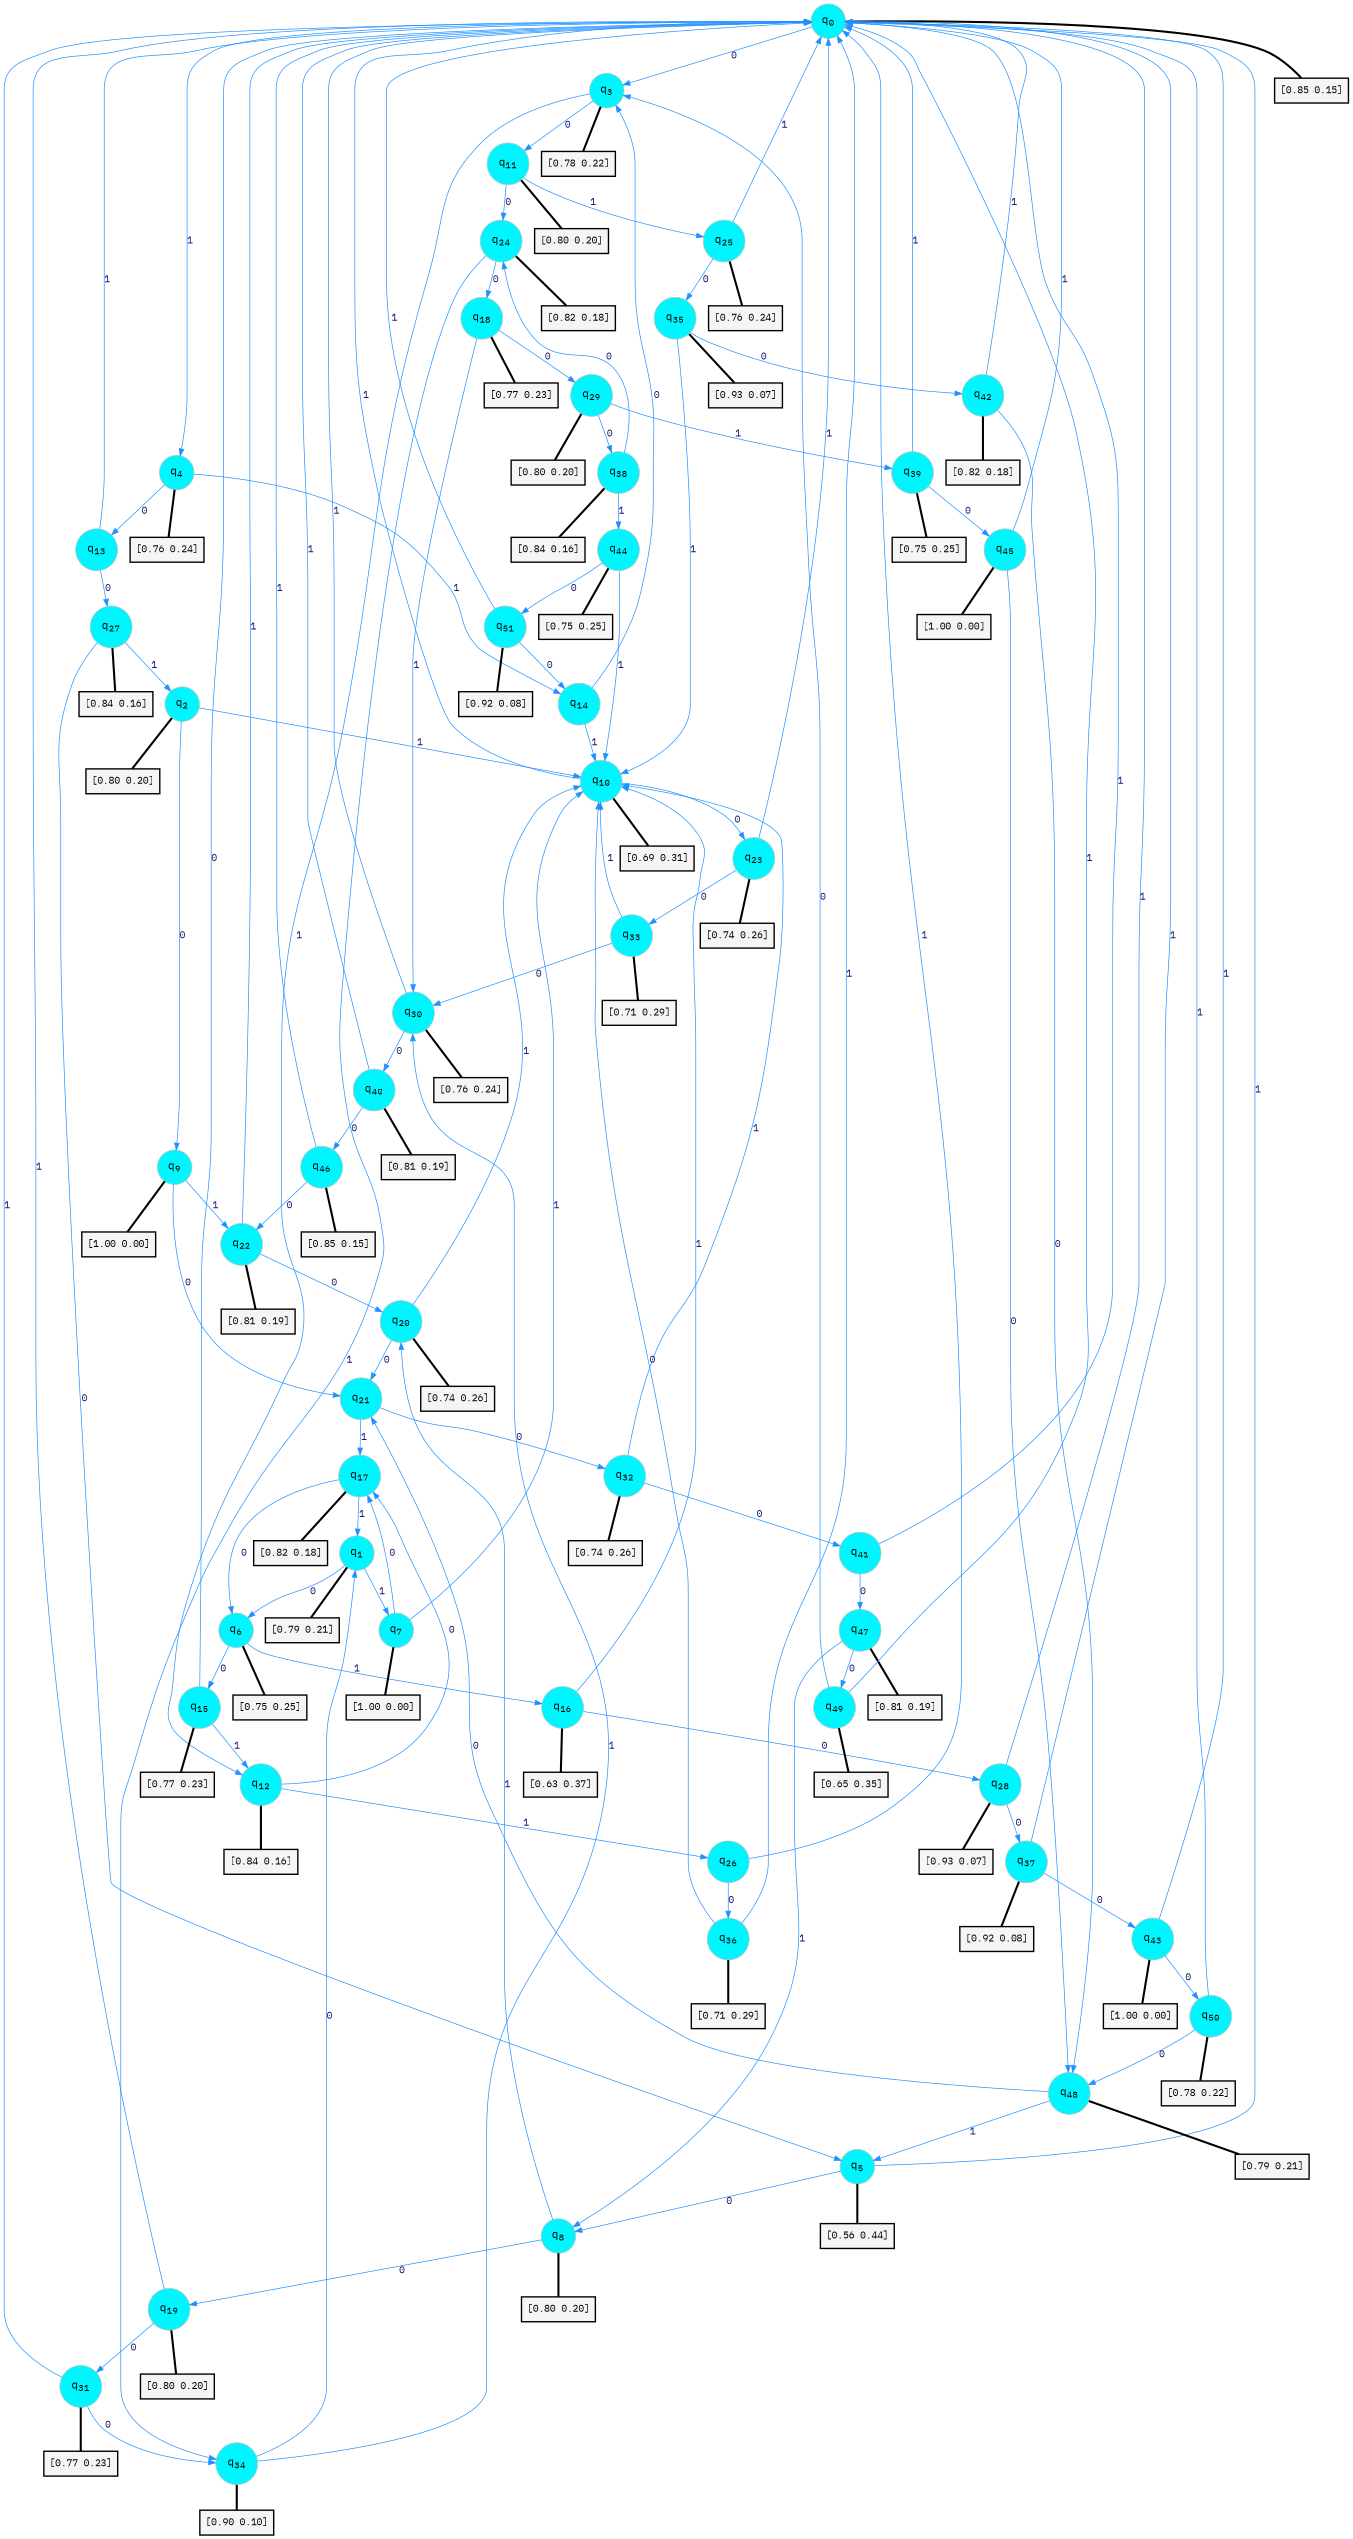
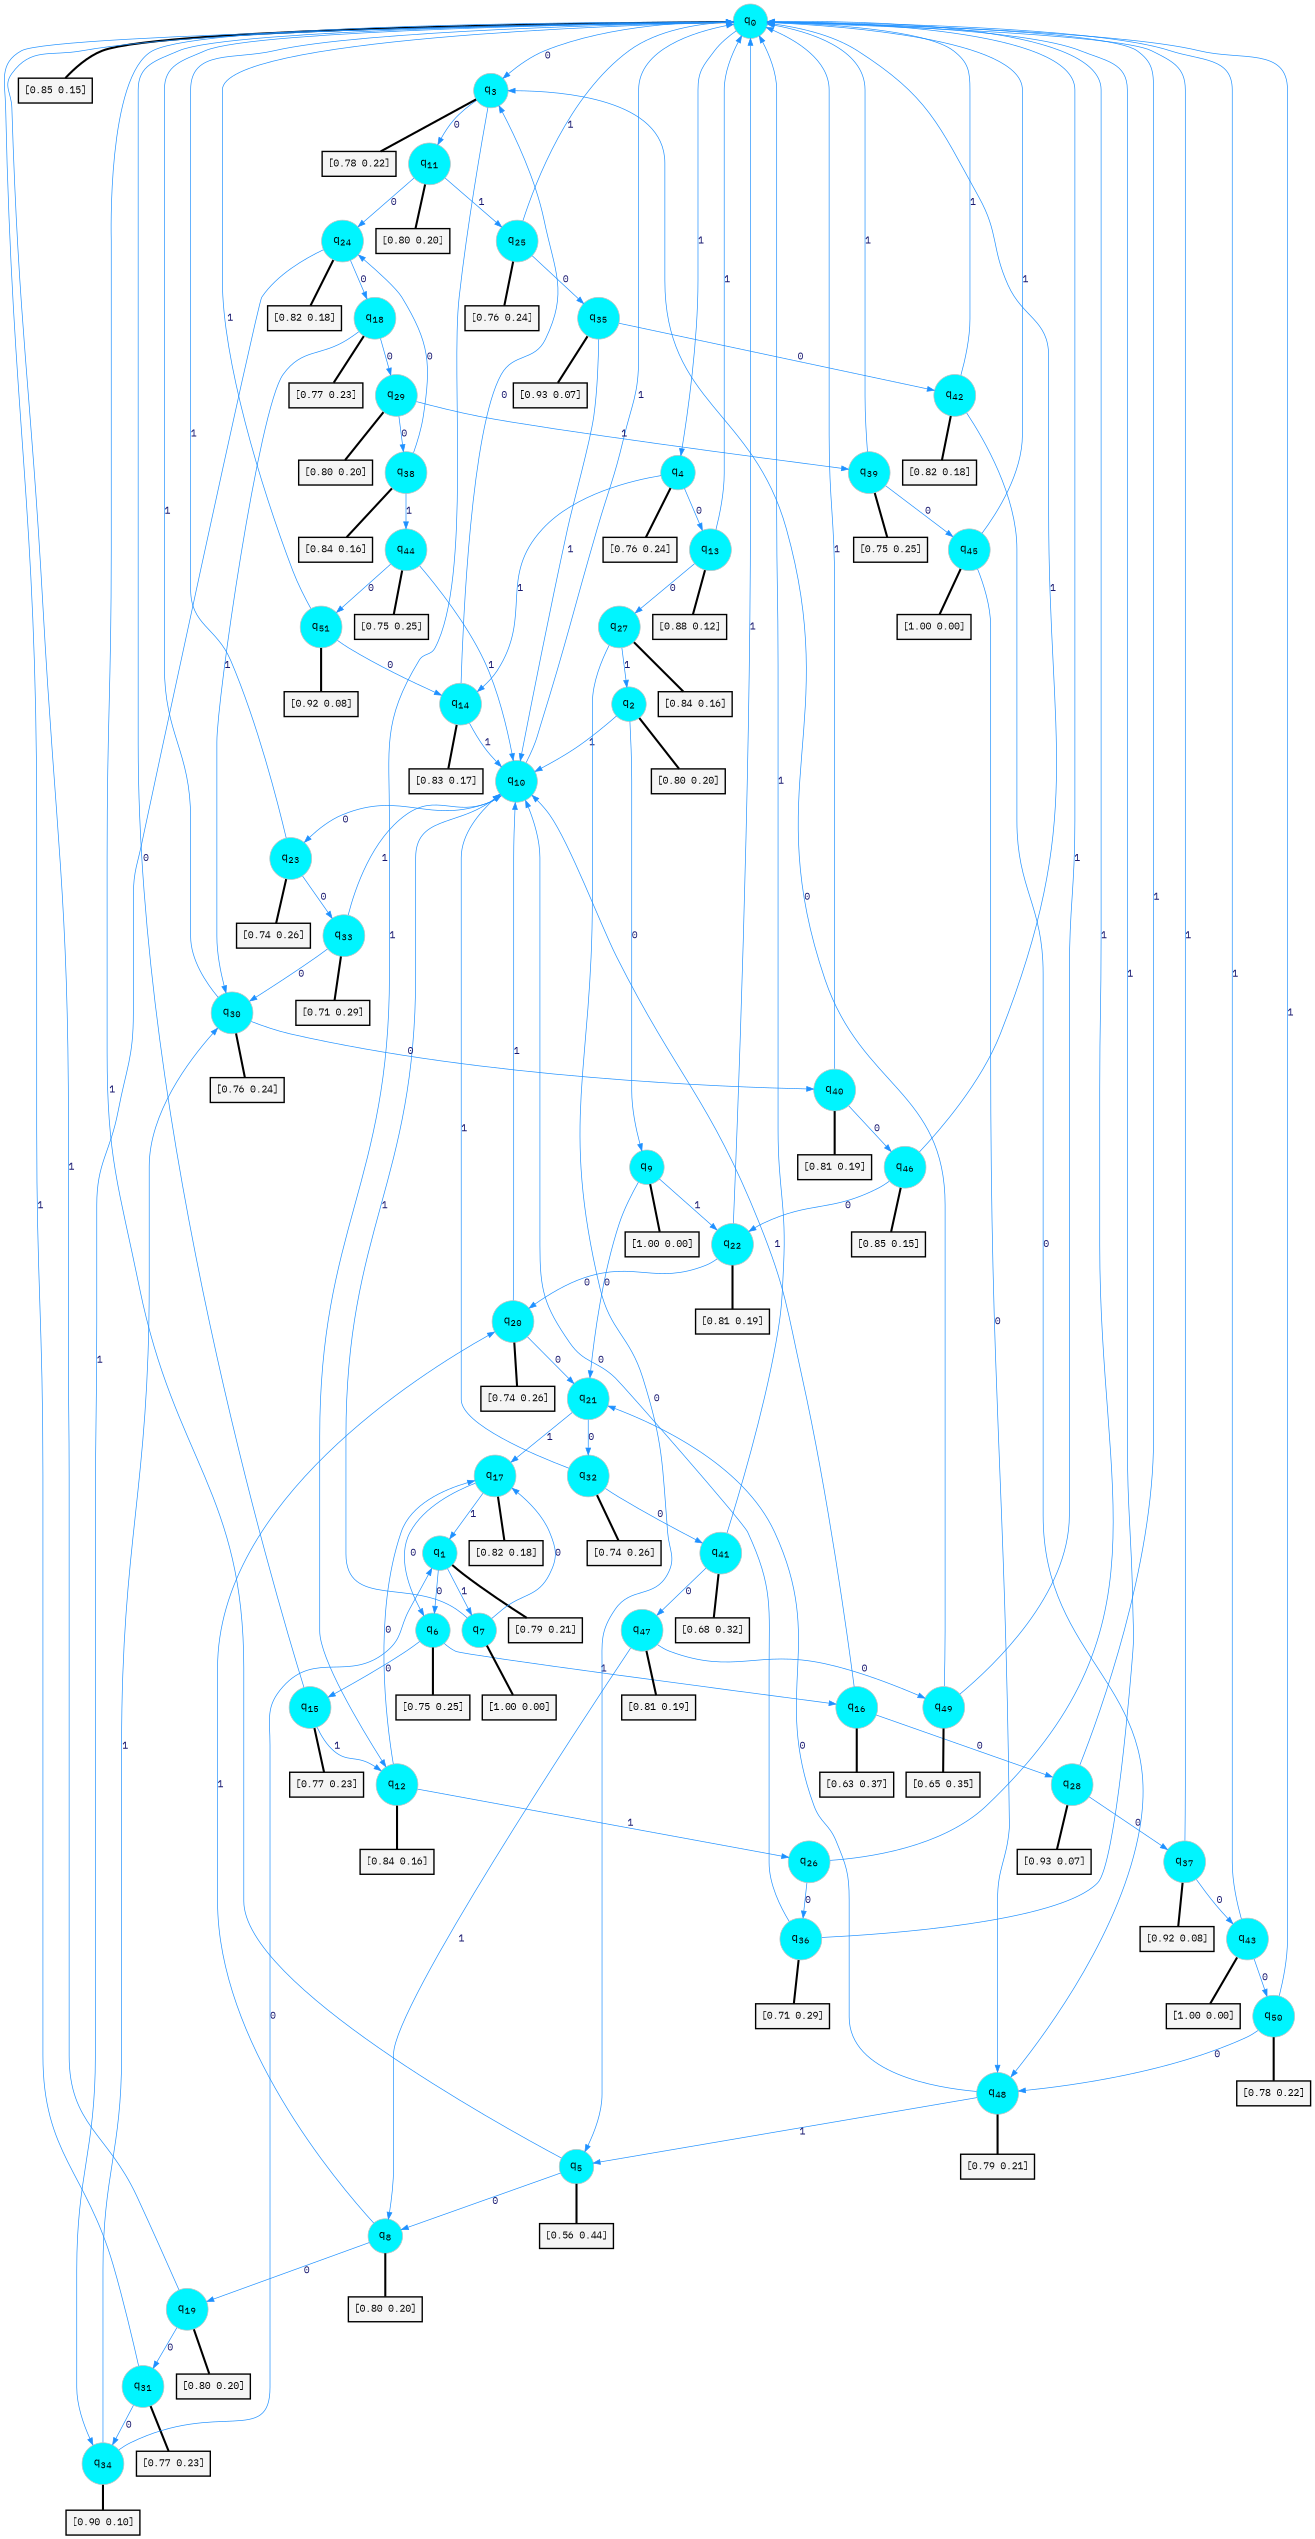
node "[0.88 0.12]": added
node "[0.83 0.17]": added
node "[0.69 0.31]": removed
node "[0.68 0.32]": added
